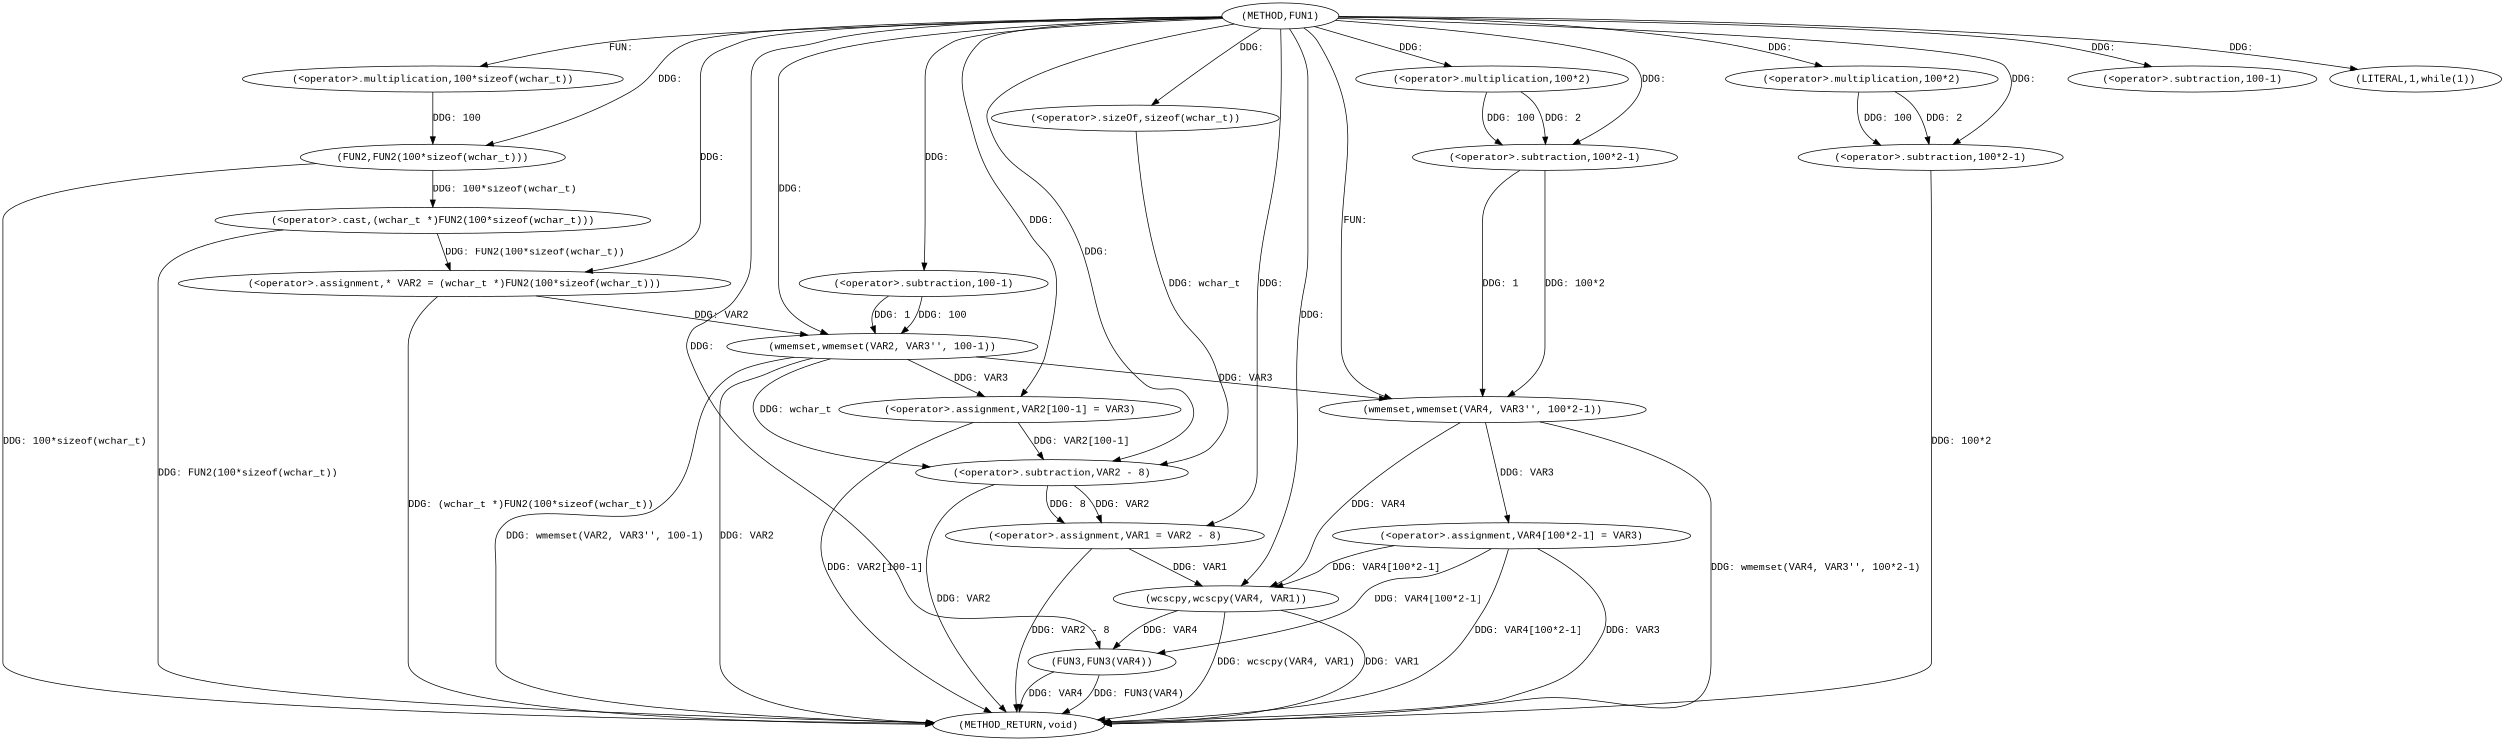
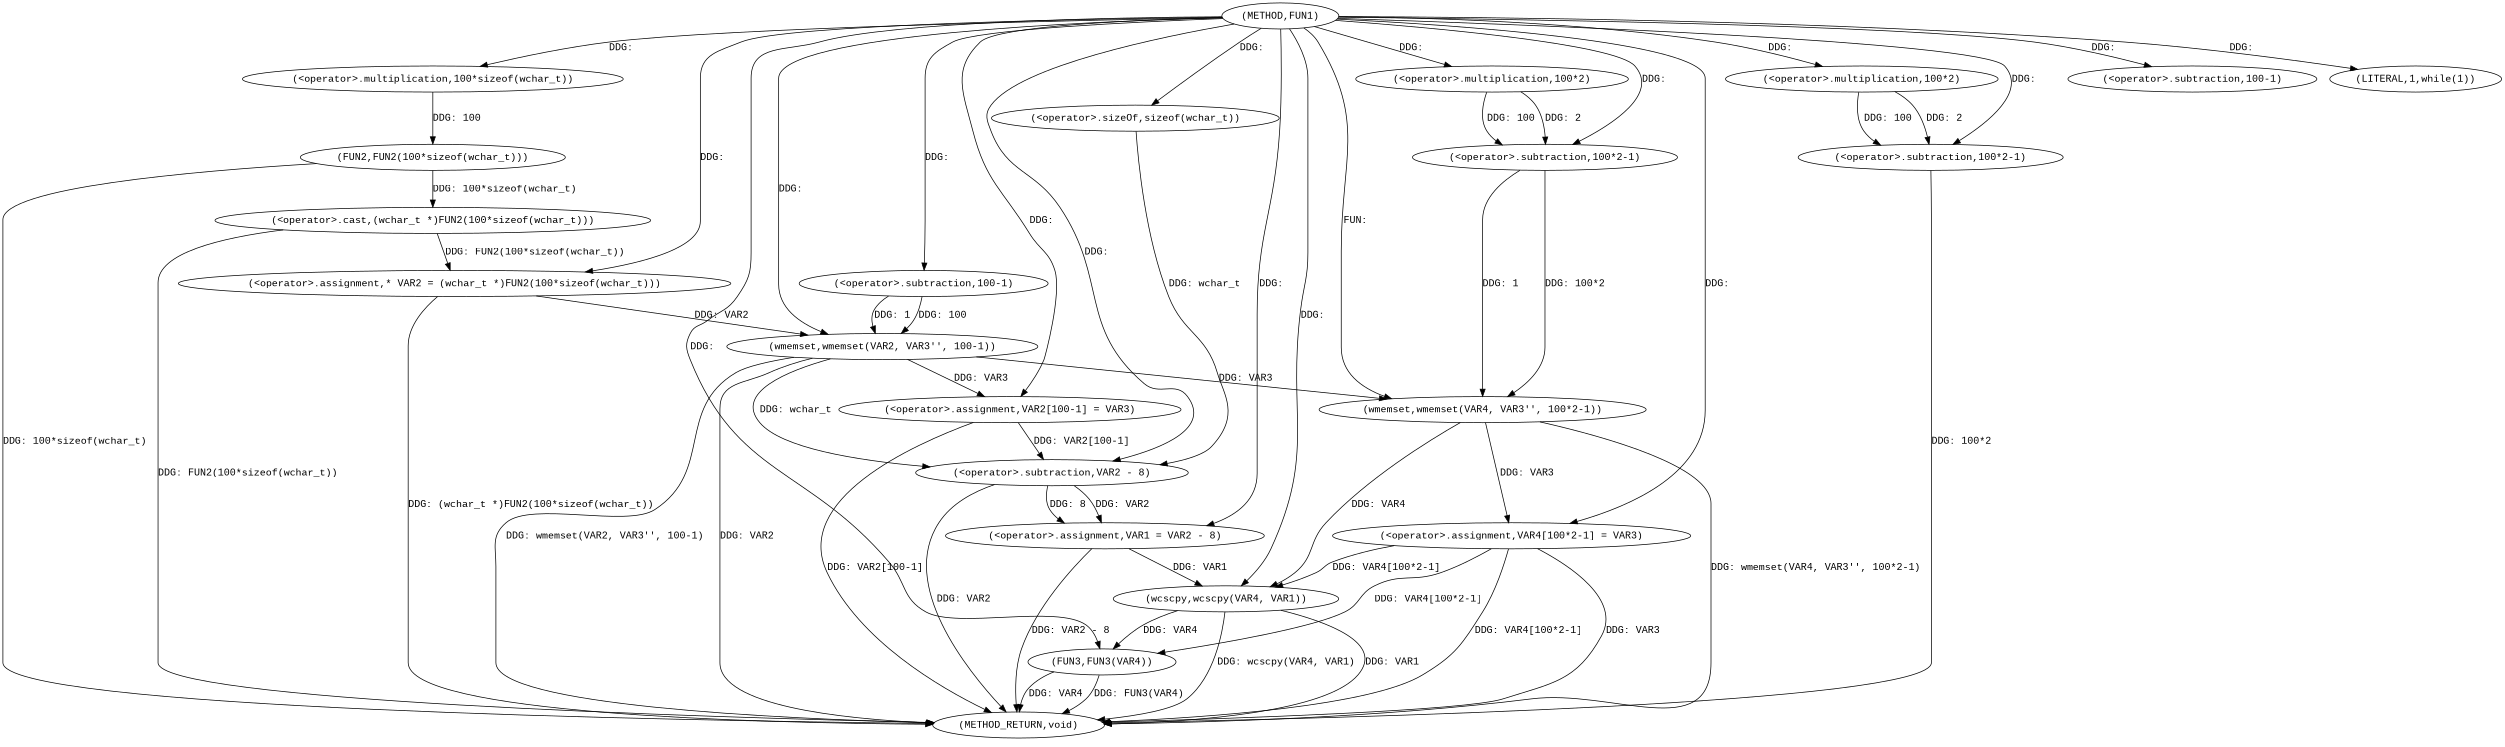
edge "(METHOD,FUN1)" -> "(FUN2,FUN2(100*sizeof(wchar_t)))": now "(METHOD,FUN1)" -> "(<operator>.assignment,VAR4[100*2-1] = VAR3)"
edge "(METHOD,FUN1)" -> "(<operator>.multiplication,100*sizeof(wchar_t))": label "FUN: " -> "DDG: "
